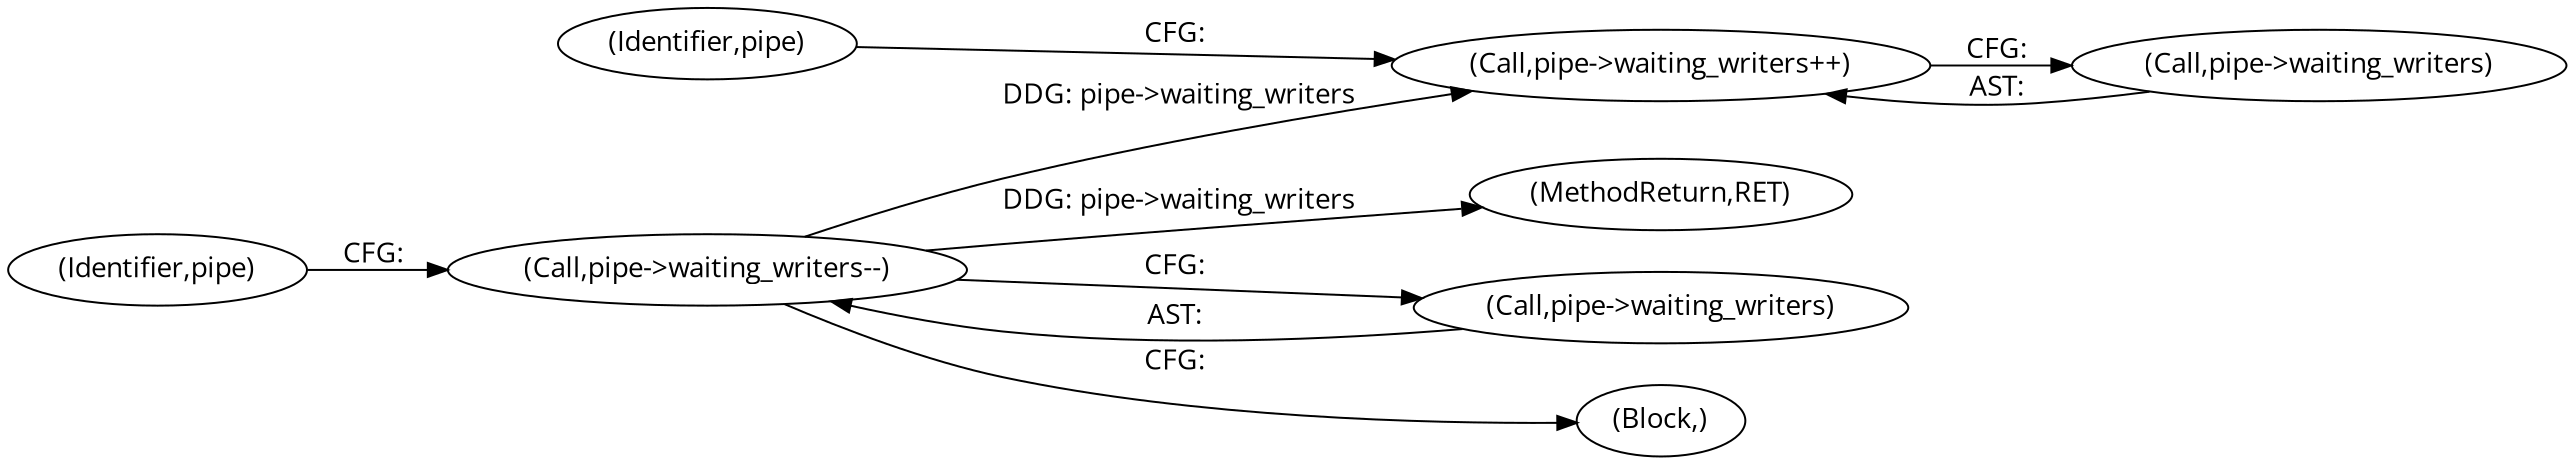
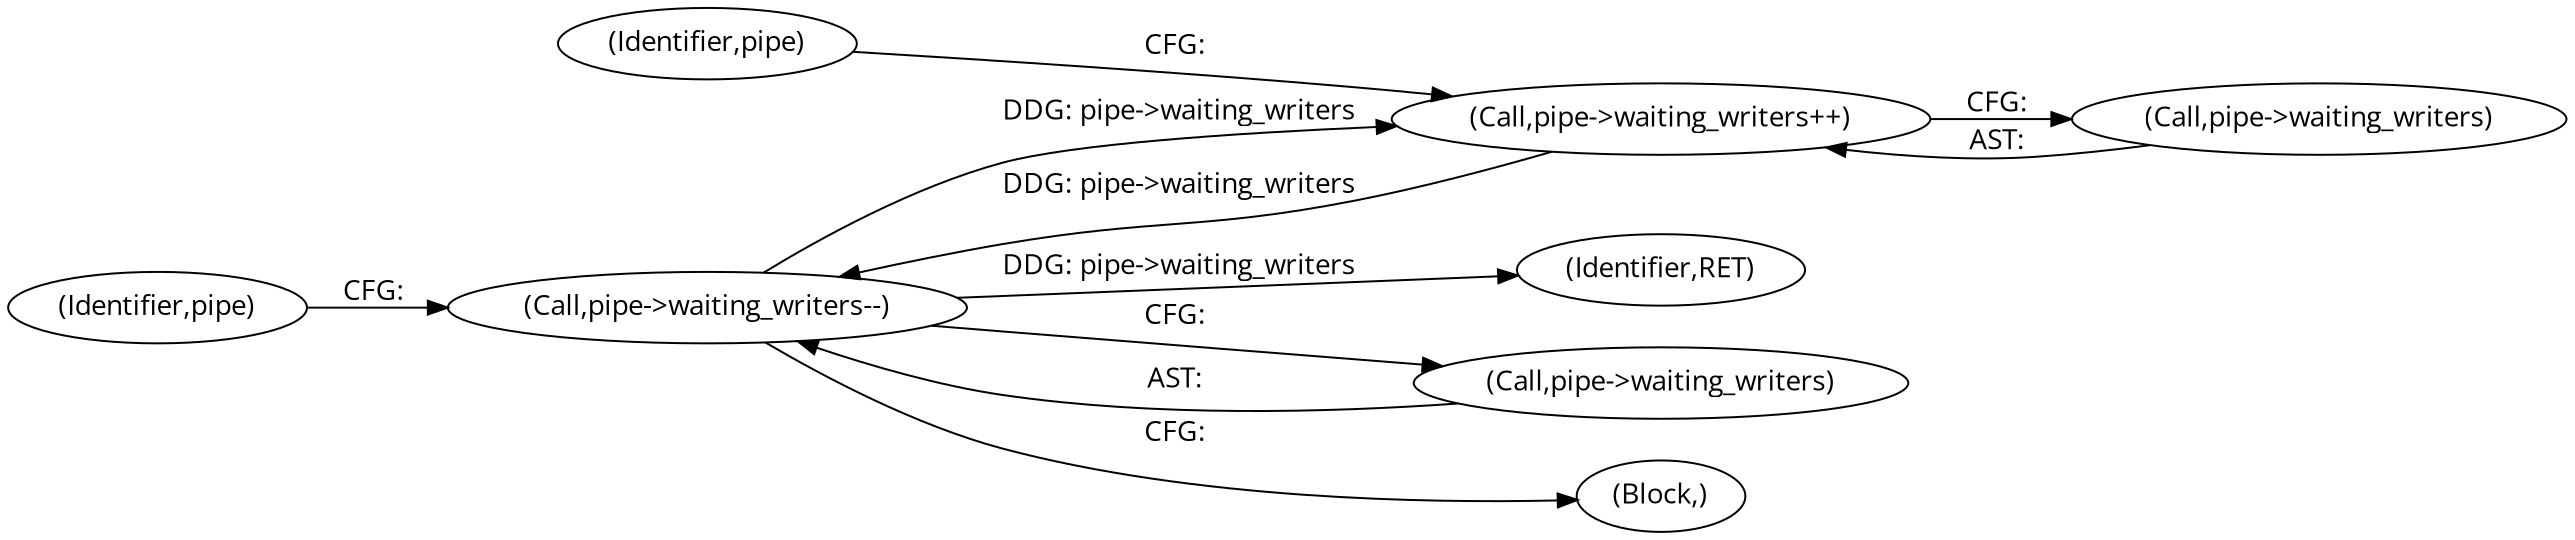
node "(MethodReturn,RET)": label "(MethodReturn,RET)" -> "(Identifier,RET)"
edge "(Call,pipe->waiting_writers++)" -> "(Call,pipe->waiting_writers--)": added, label "DDG: pipe->waiting_writers"
